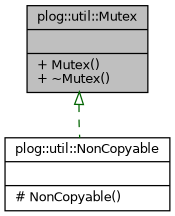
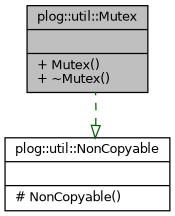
edge "plog::util::NonCopyable" -> "plog::util::Mutex": reversed
